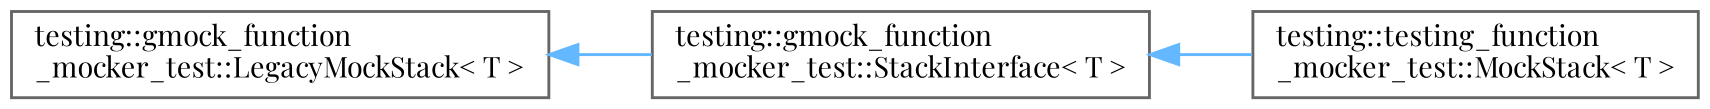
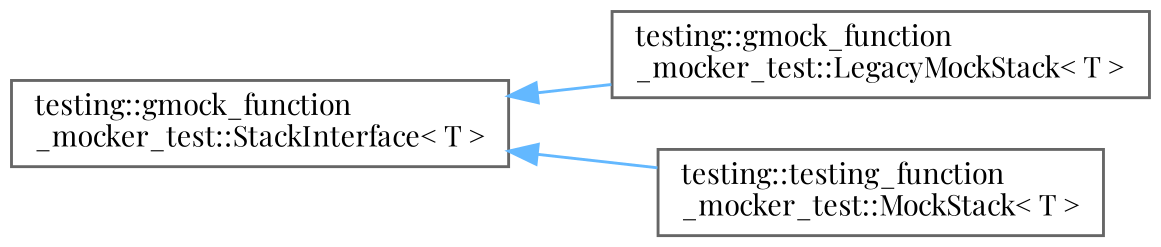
edge "testing::gmock_function _mocker_test::StackInterface< T >" -> "testing::gmock_function _mocker_test::LegacyMockStack< T >": reversed
